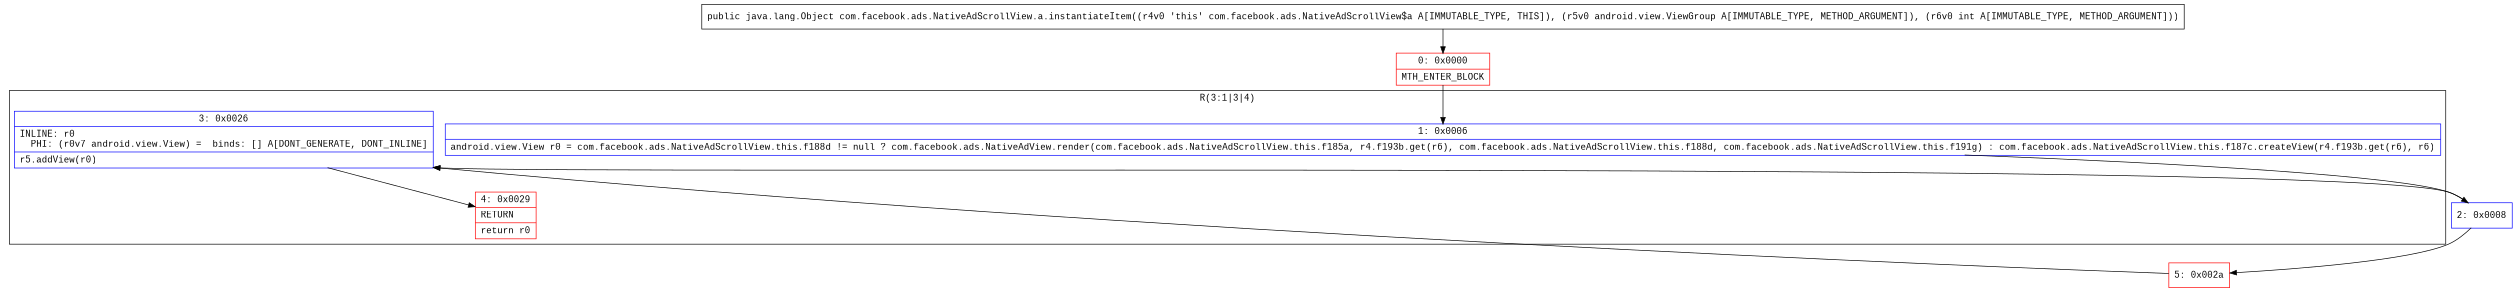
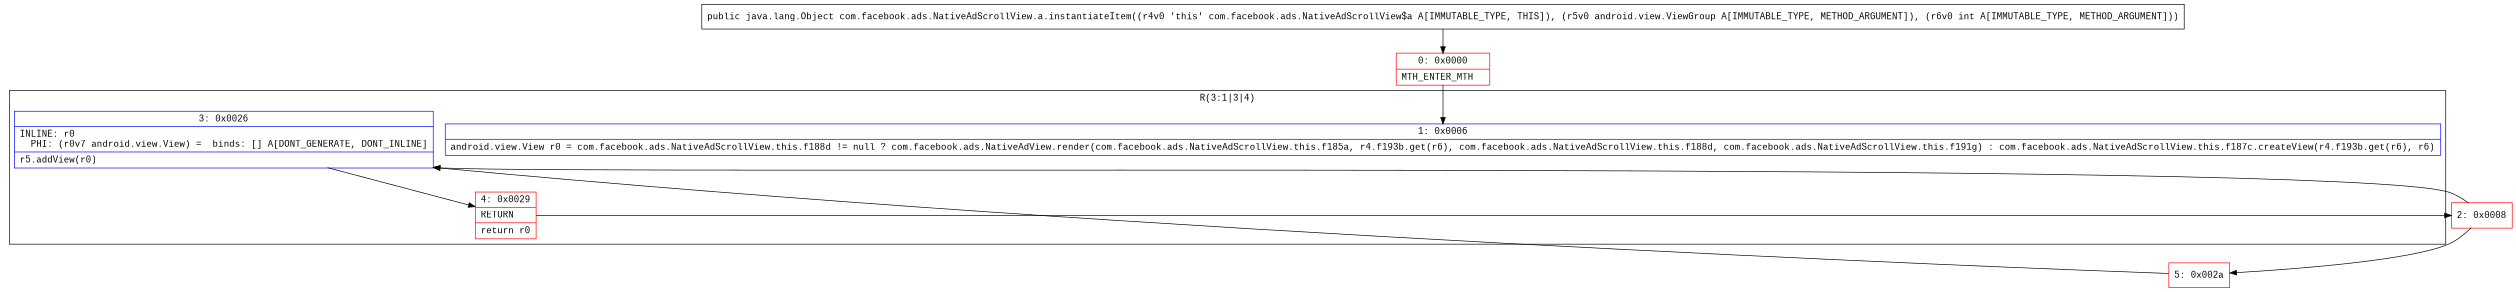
node "0: 0x0000": text "MTH_ENTER_BLOCK" -> "MTH_ENTER_MTH"
edge "1: 0x0006" -> "2: 0x0008": now "4: 0x0029" -> "2: 0x0008"
node "2: 0x0008": color blue -> red
